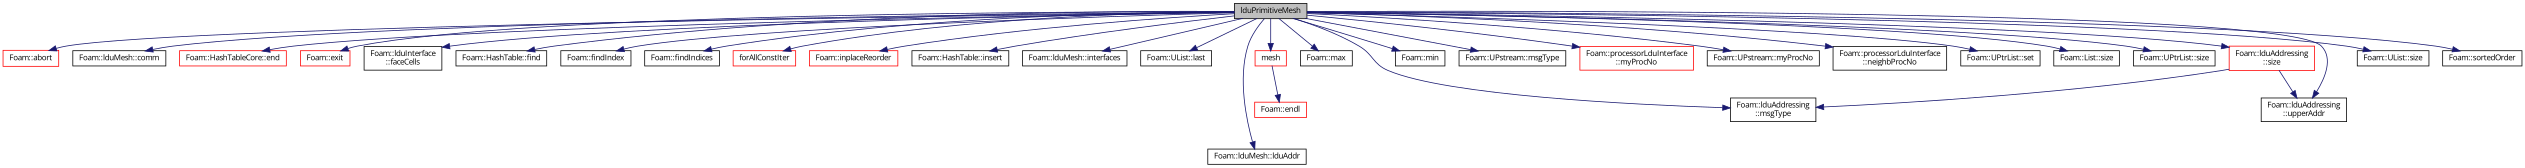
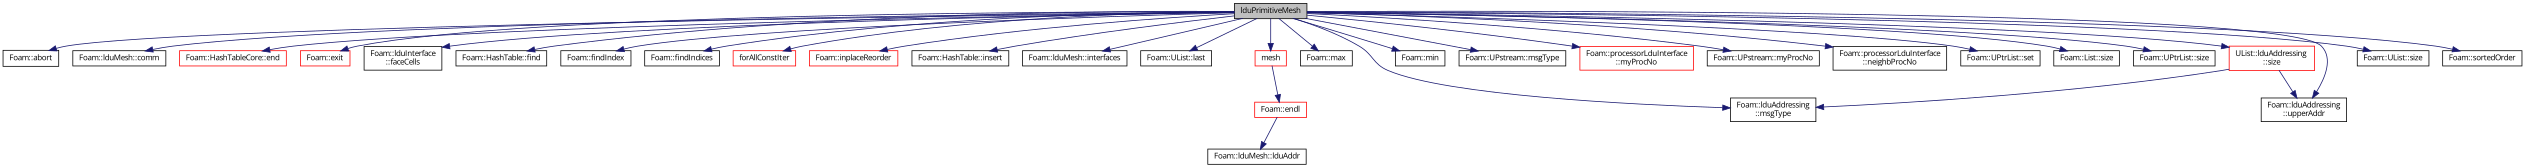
node "Foam::abort": color red -> black
node "Foam::lduAddressing ::size": label "Foam::lduAddressing ::size" -> "UList::lduAddressing ::size"
edge "lduPrimitiveMesh" -> "Foam::lduMesh::lduAddr": now "Foam::endl" -> "Foam::lduMesh::lduAddr"
